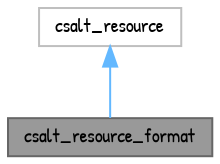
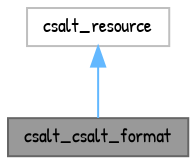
node "csalt_resource_format": label "csalt_resource_format" -> "csalt_csalt_format"
